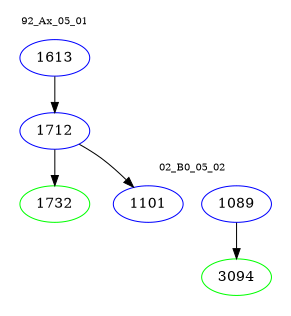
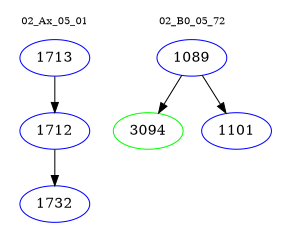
cluster "92_Ax_05_01": label "92_Ax_05_01" -> "02_Ax_05_01"
node "1613": label "1613" -> "1713"
edge "1712" -> "1101": now "1089" -> "1101"
cluster "02_B0_05_02": label "02_B0_05_02" -> "02_B0_05_72"
node "1732": color green -> blue
